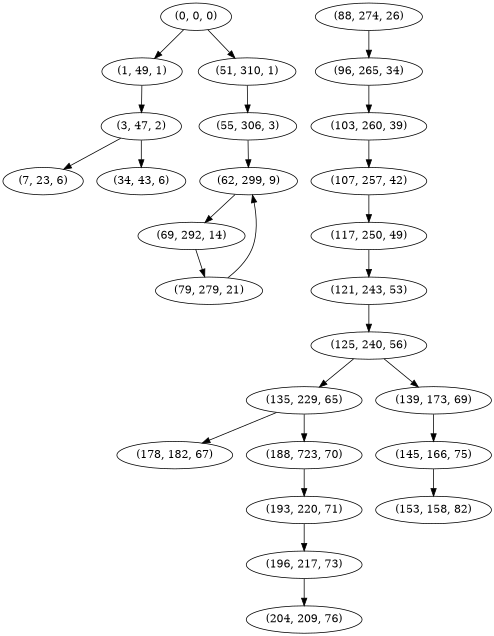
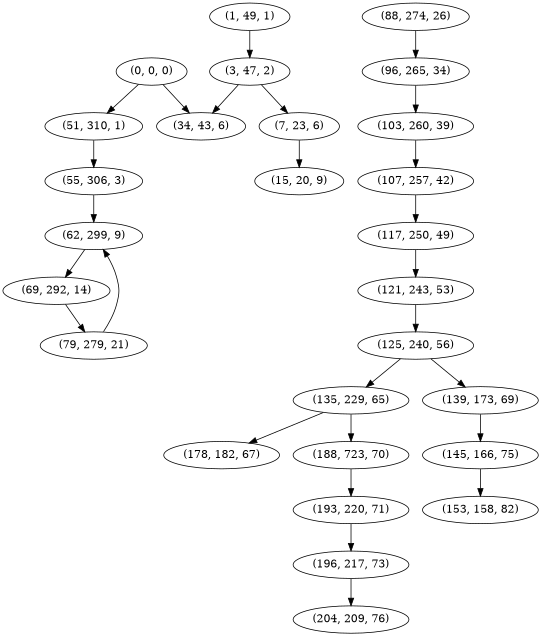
edge "(0, 0, 0)" -> "(1, 49, 1)": now "(0, 0, 0)" -> "(34, 43, 6)"
node "(15, 20, 9)": added
